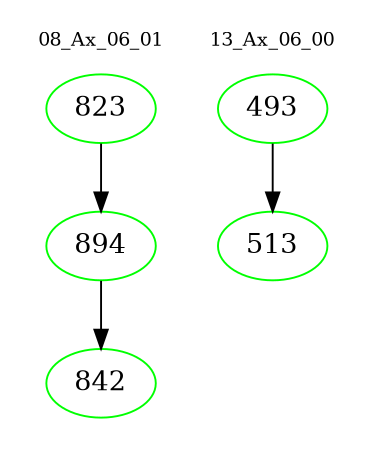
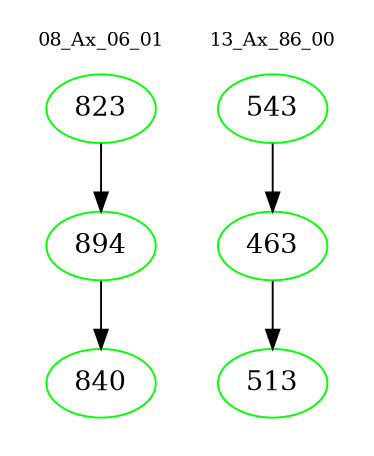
cluster "13_Ax_06_00": label "13_Ax_06_00" -> "13_Ax_86_00"
node "493": label "493" -> "463"
node "543": added
node "842": label "842" -> "840"
